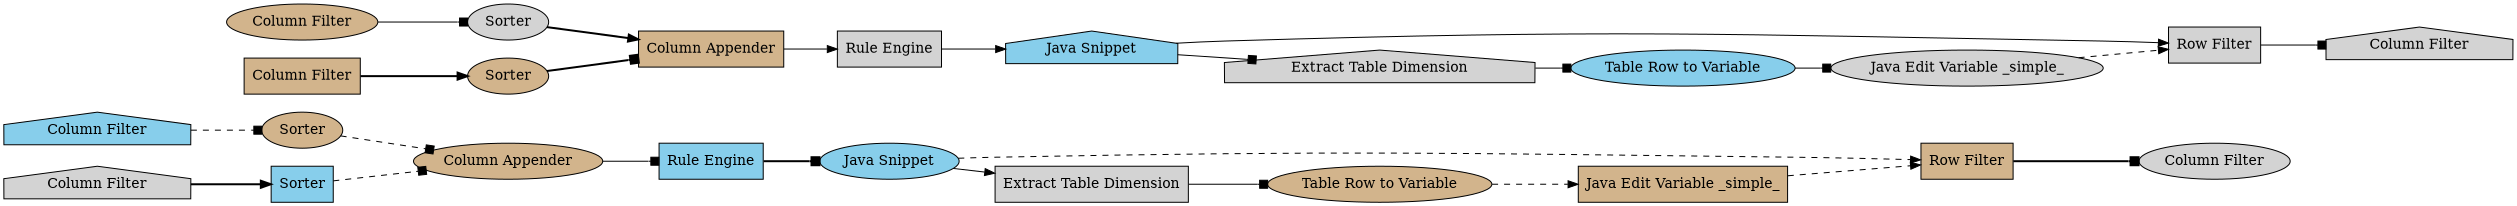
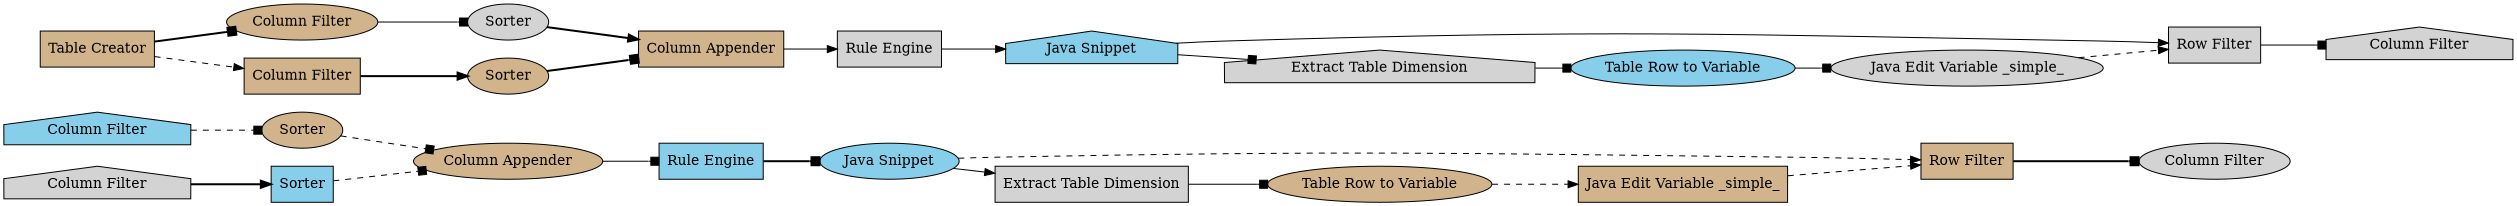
node "Table Creator": added
